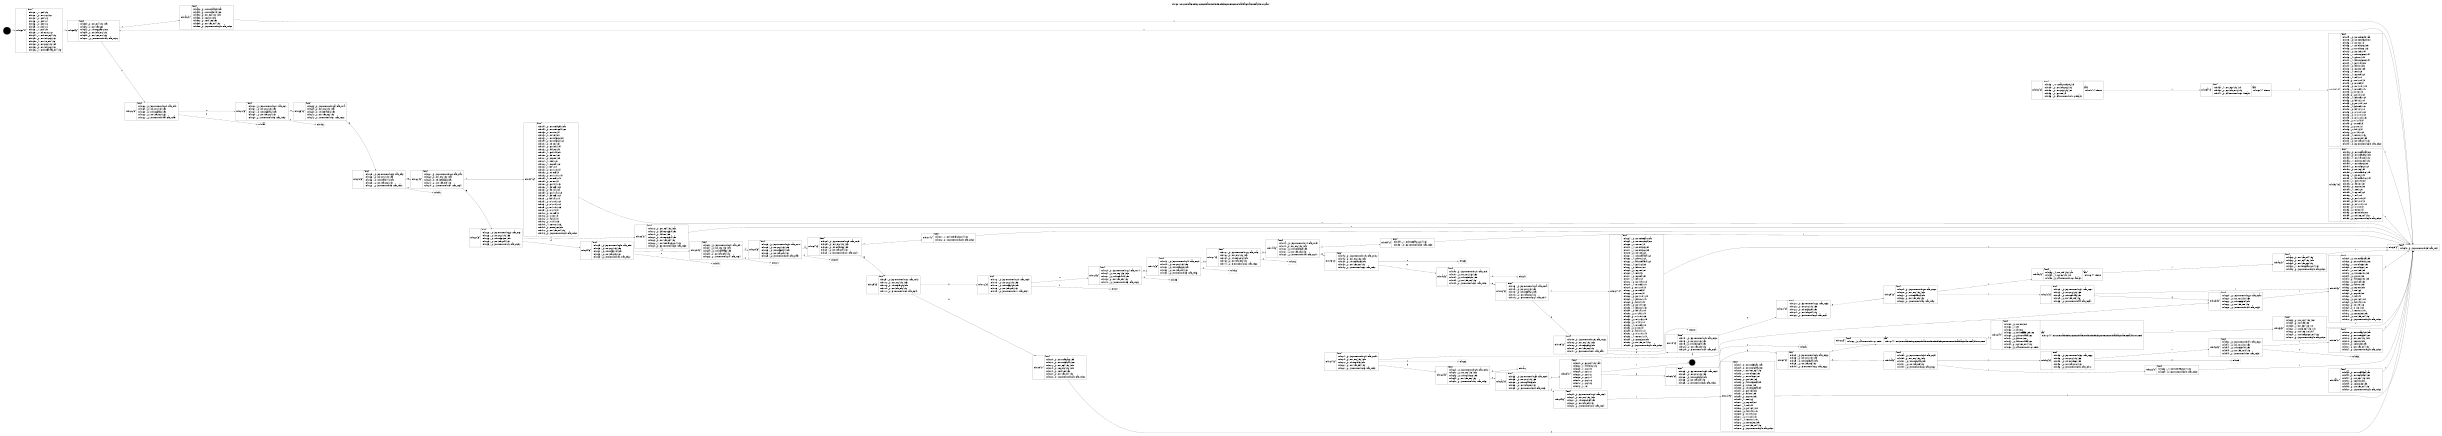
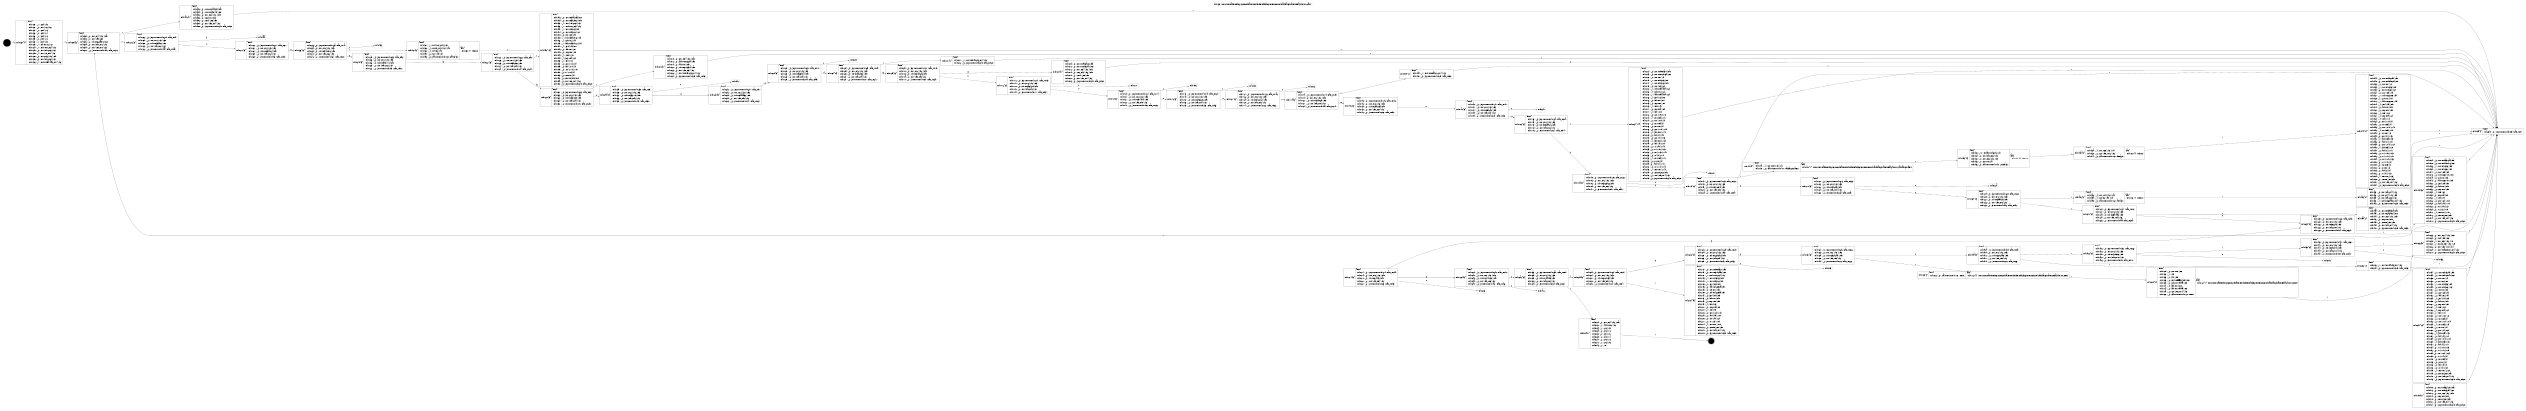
node "0x401b81 [23]": added
edge "0x40161c [25]" -> "0x4019c5": now "0x401635 [25]" -> "0x4019c5"
node "0x401d1a [9]": added
edge "0x401667 [25]" -> "0x401c94 [134]": now "0x401667 [25]" -> "0x401b98 [105]"
node "0x40228a": added
node "0x401fdc": removed
node "0x40225c": removed
node "0x402244": removed
edge "0x401842 [25]" -> "0x401b29 [88]": now "0x401842 [25]" -> "0x4019aa [27]"
edge "0x40193c [25]" -> "0x401b0e [27]": now "0x40193c [25]" -> "0x401c55 [32]"
edge "0x40222f [21]" -> "0x4018d8 [25]": now "0x4018bf [25]" -> "0x4018d8 [25]"
edge "0x4021c4 [95]" -> "0x40234e [5]": now "0x4017f7 [25]" -> "0x40234e [5]"
